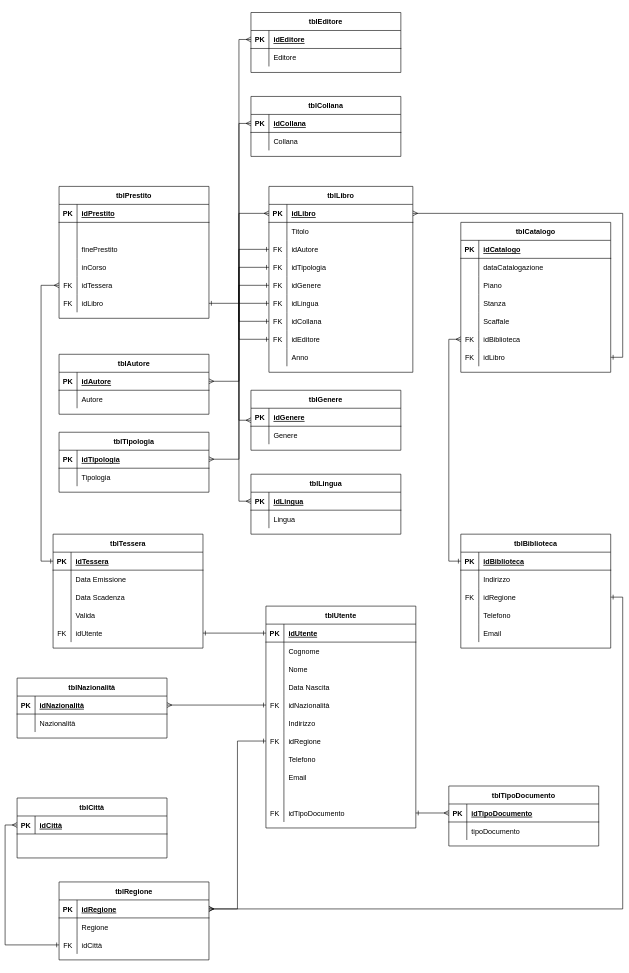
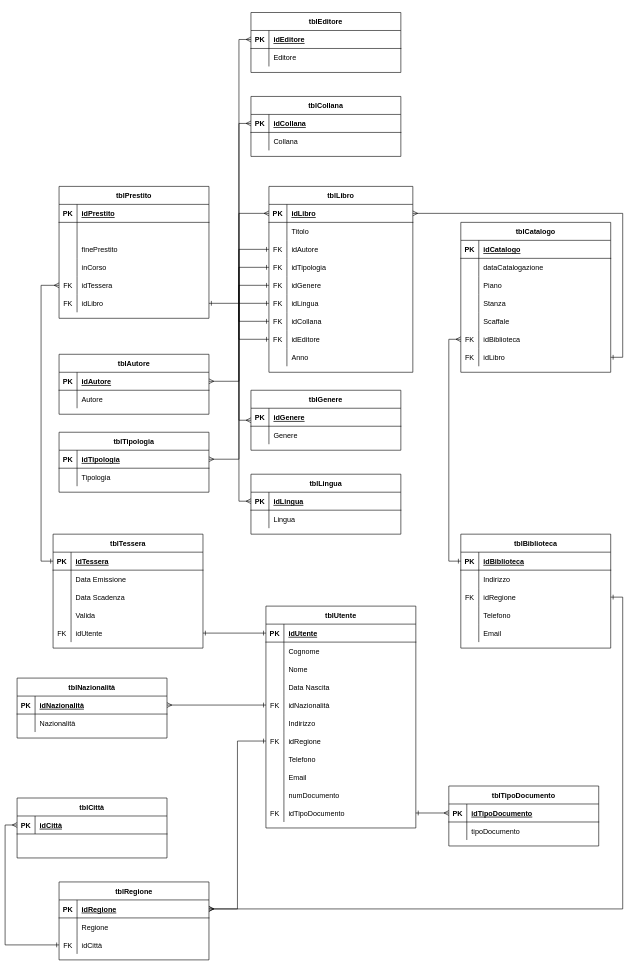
node "numDocumento": added
